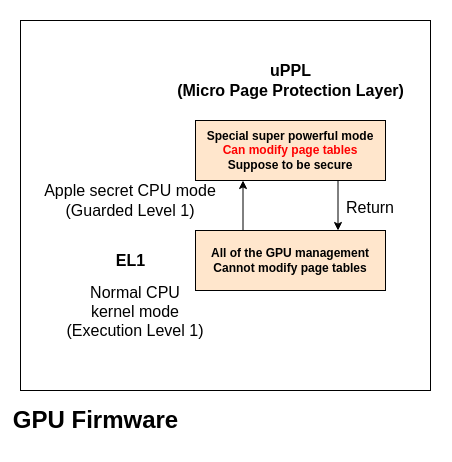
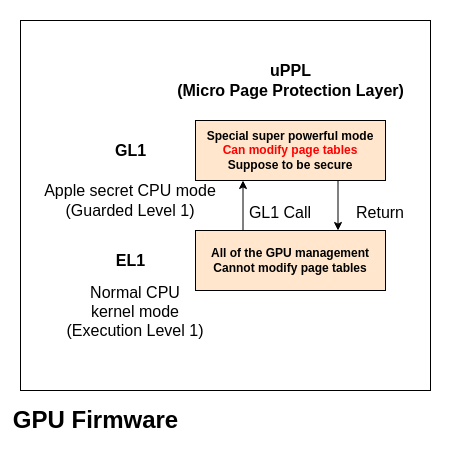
node "GL1": added
node "Return": moved (371, 206) -> (381, 211)
node "GL1 Call": added
